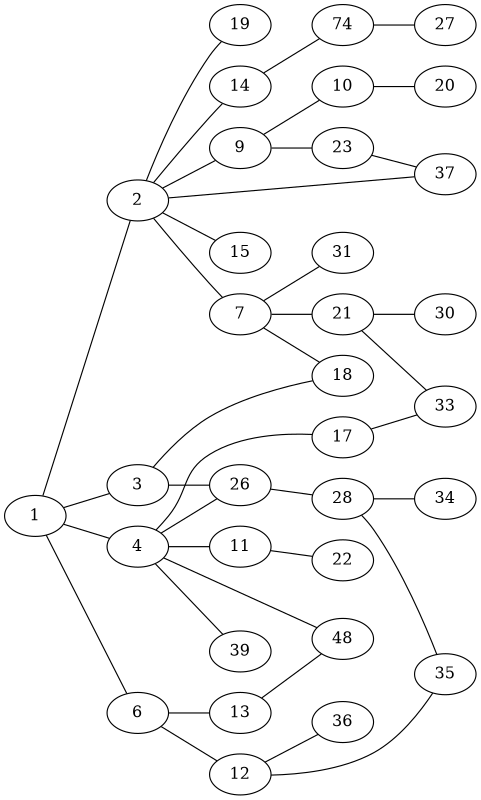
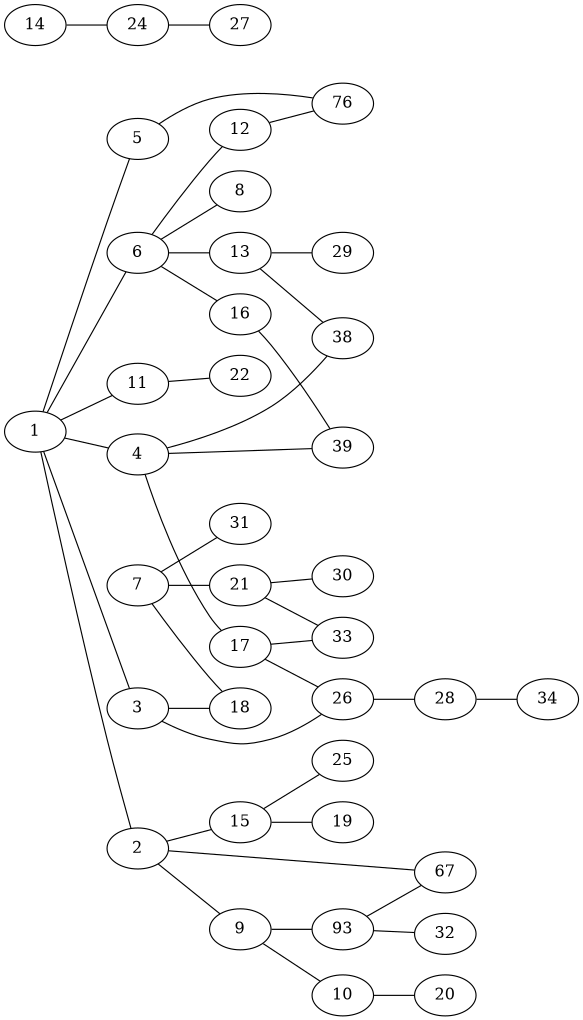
node "74": label "74" -> "24"
edge "19" -- "2": now "19" -- "15"
node "5": added
edge "14" -- "2": removed
node "23": label "23" -> "93"
node "37": label "37" -> "67"
node "8": added
node "29": added
edge "2" -- "7": removed
node "16": added
edge "26" -- "4": now "26" -- "17"
edge "4" -- "11": now "1" -- "11"
node "48": label "48" -> "38"
node "35": removed
node "36": label "36" -> "76"
node "25": added
node "32": added
